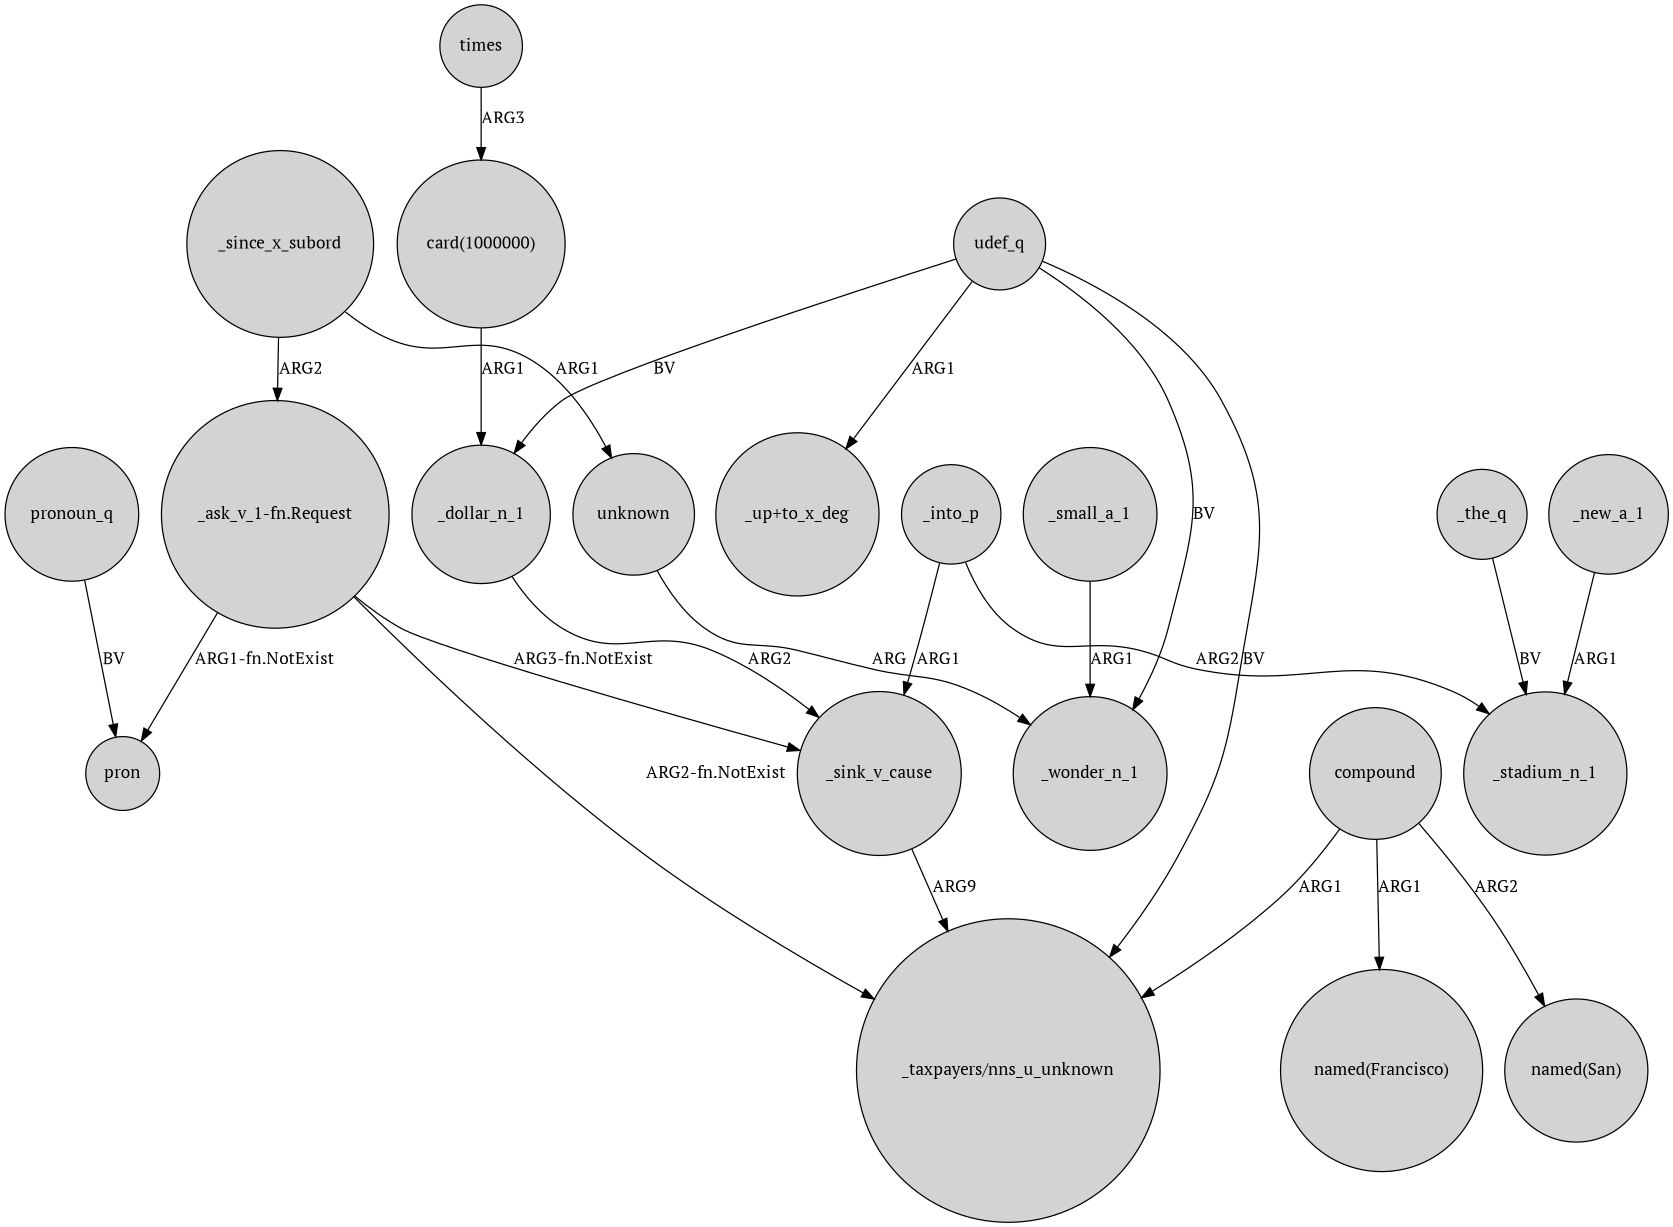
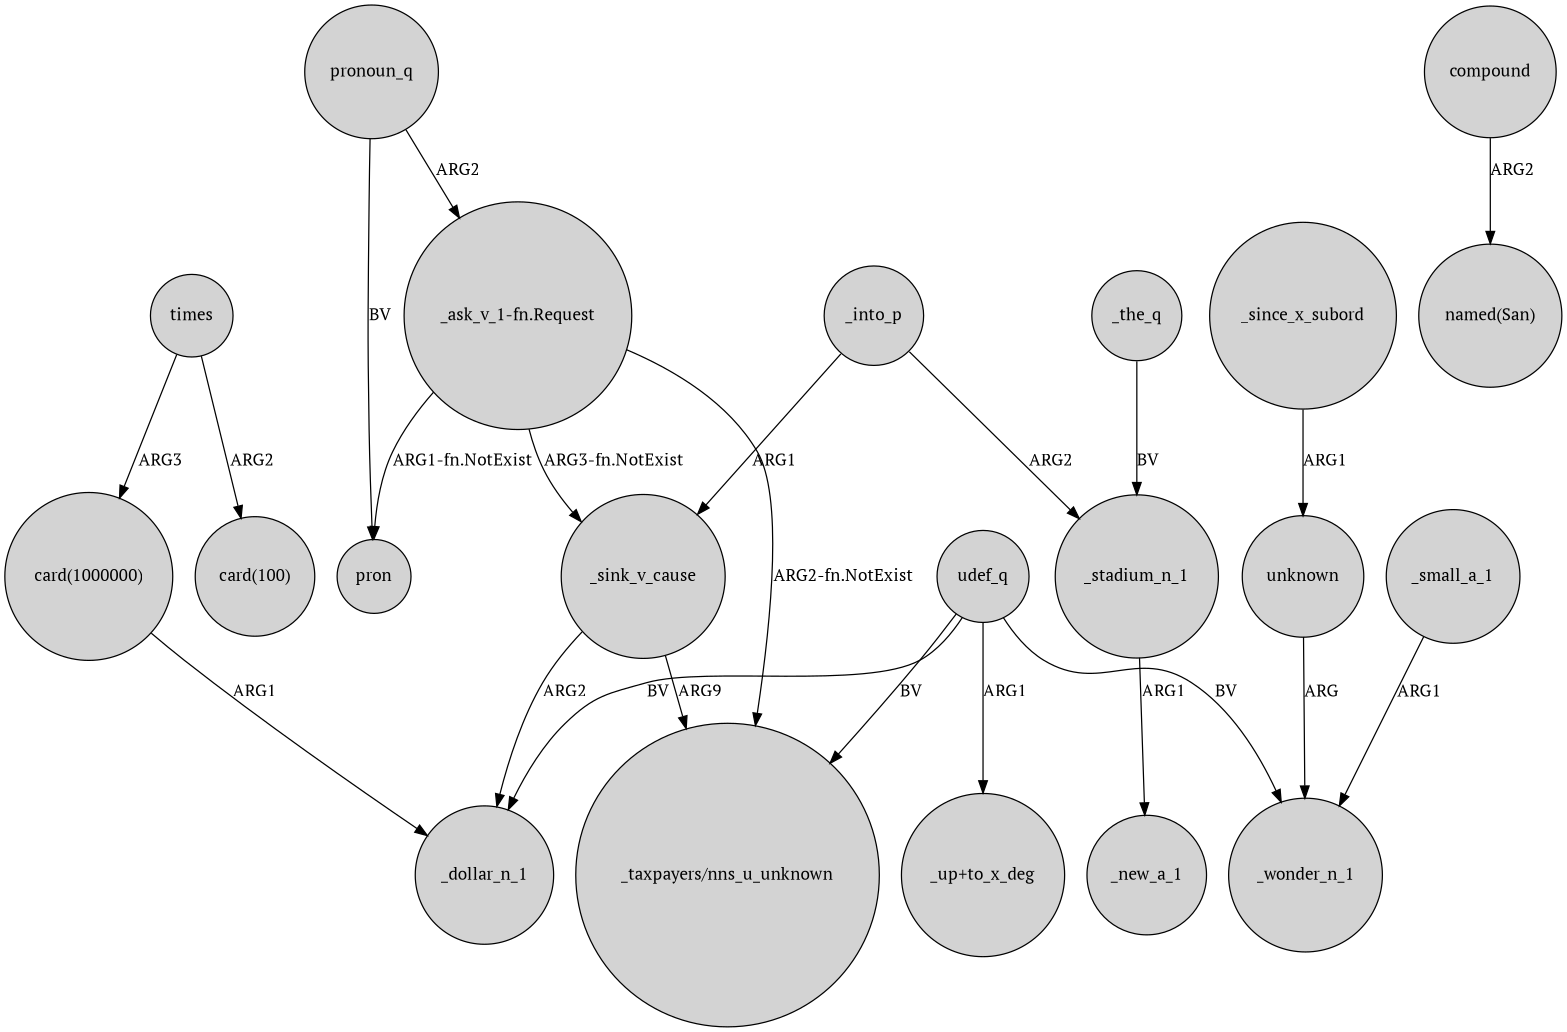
edge "_since_x_subord" -> "_ask_v_1-fn.Request": now "pronoun_q" -> "_ask_v_1-fn.Request"
node "card(100)": added
edge "_new_a_1" -> "_stadium_n_1": reversed
edge "_dollar_n_1" -> "_sink_v_cause": reversed
edge "compound" -> "_taxpayers/nns_u_unknown": removed, label "ARG1"
node "named(Francisco)": removed
